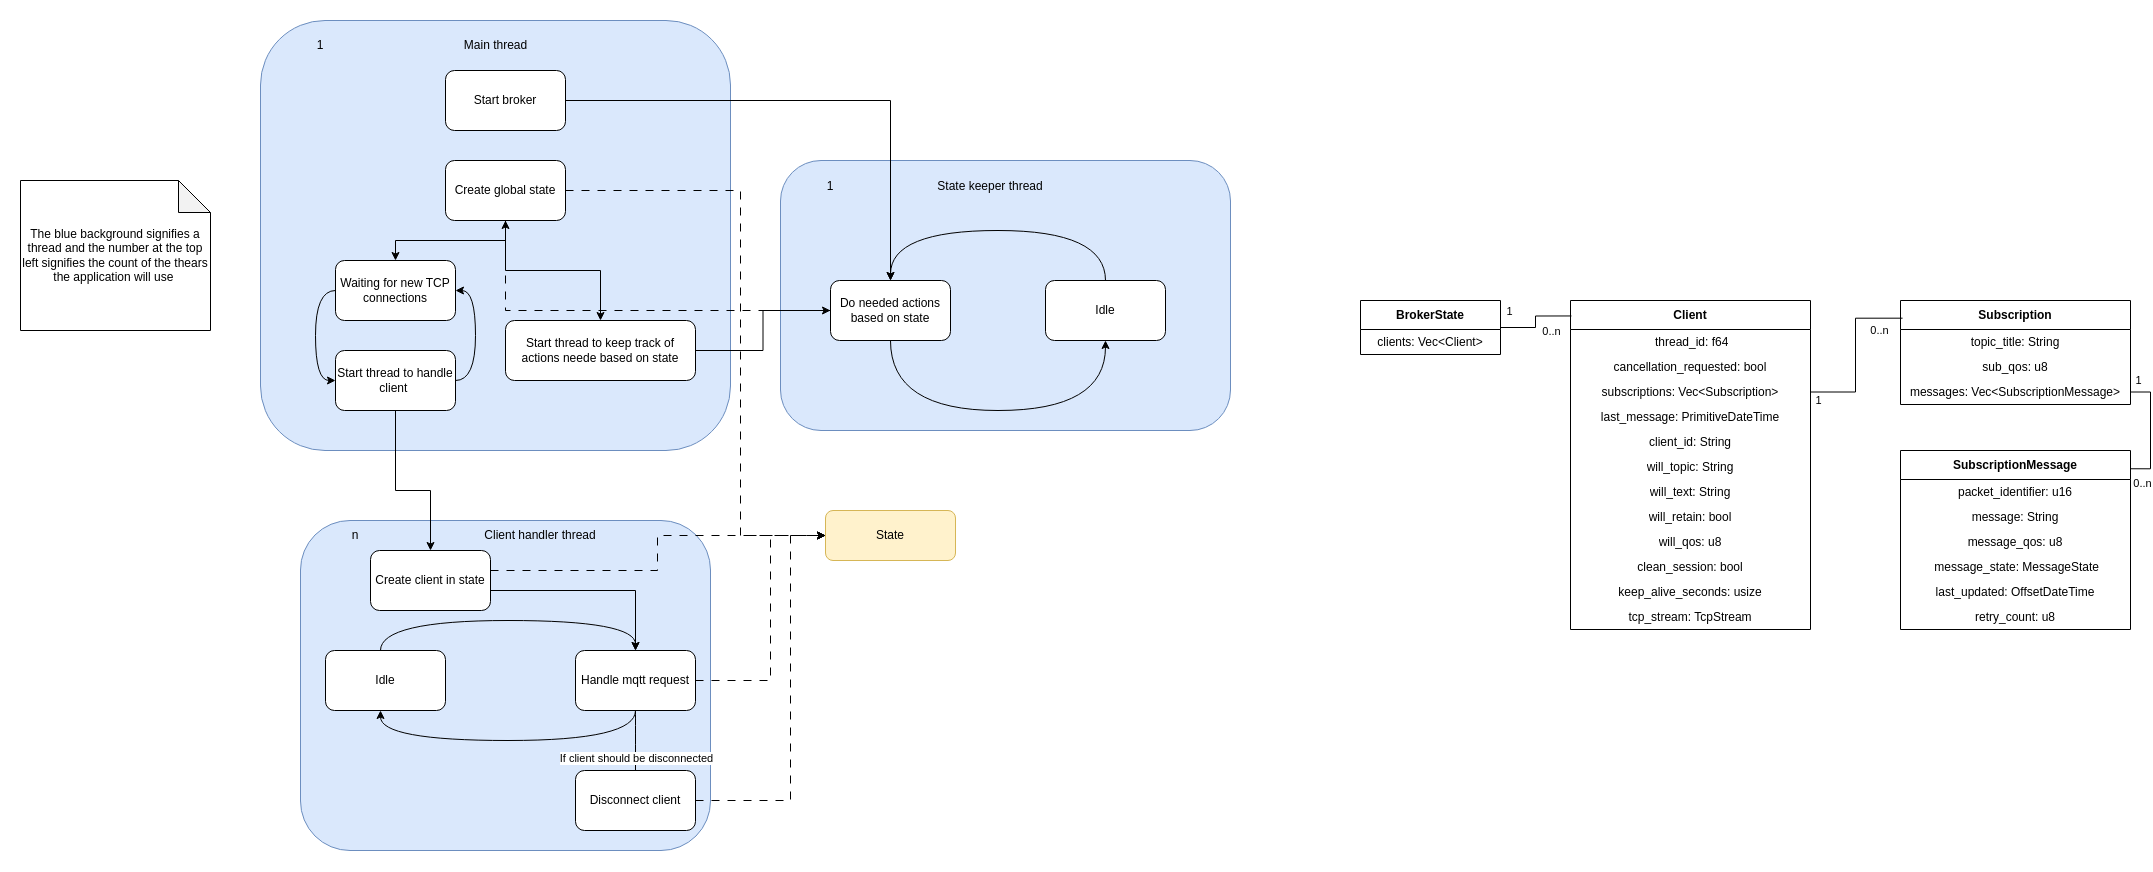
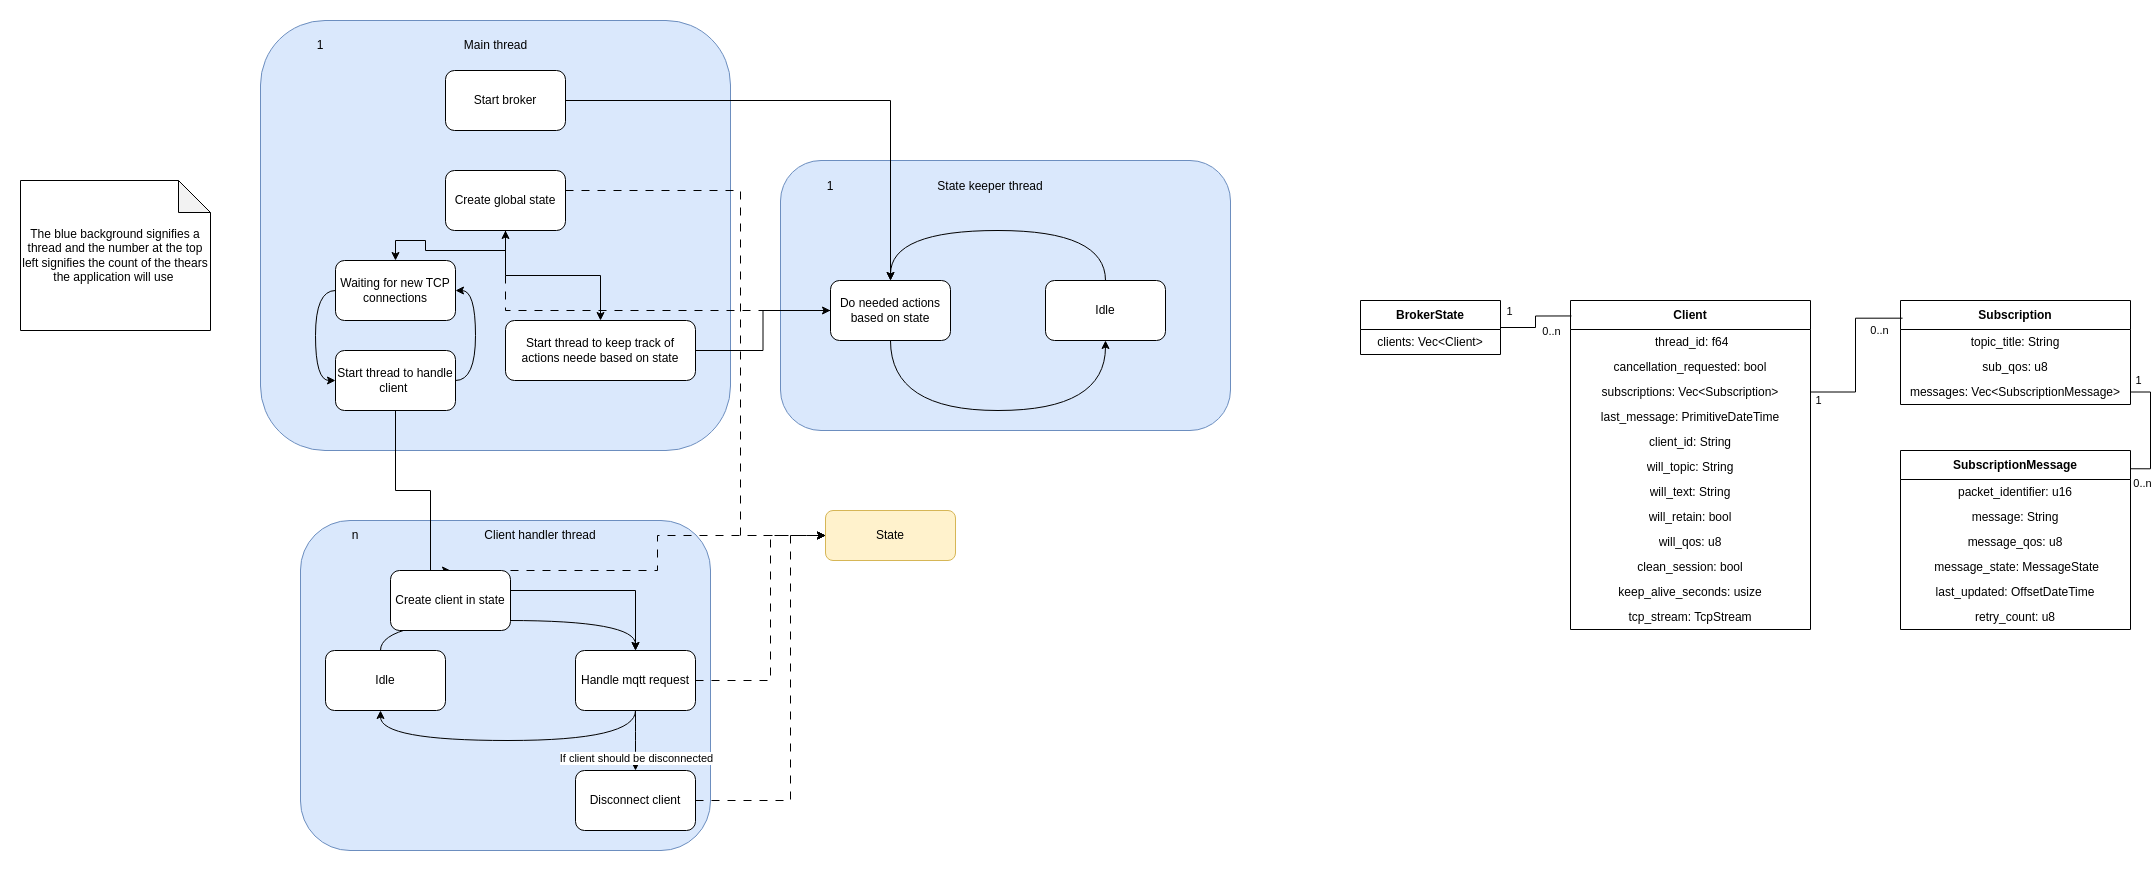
node "Create global state": moved (506, 191) -> (506, 201)
node "Create client in state": moved (431, 581) -> (451, 601)
edge "Handle mqtt request" -- "Disconnect client": arrowhead none -> classic
